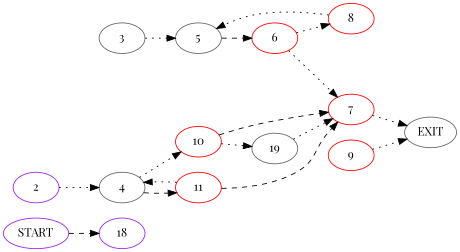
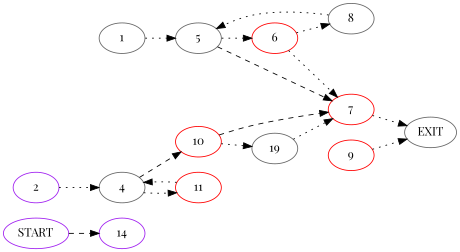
node "8": color red -> gray40
node "3": label "3" -> "1"
edge "5" -> "6": style dashed -> dotted
edge "4" -> "10": style dotted -> dashed
edge "11" -> "7": now "5" -> "7"
edge "4" -> "11": style dashed -> dotted
node "18": label "18" -> "14"
